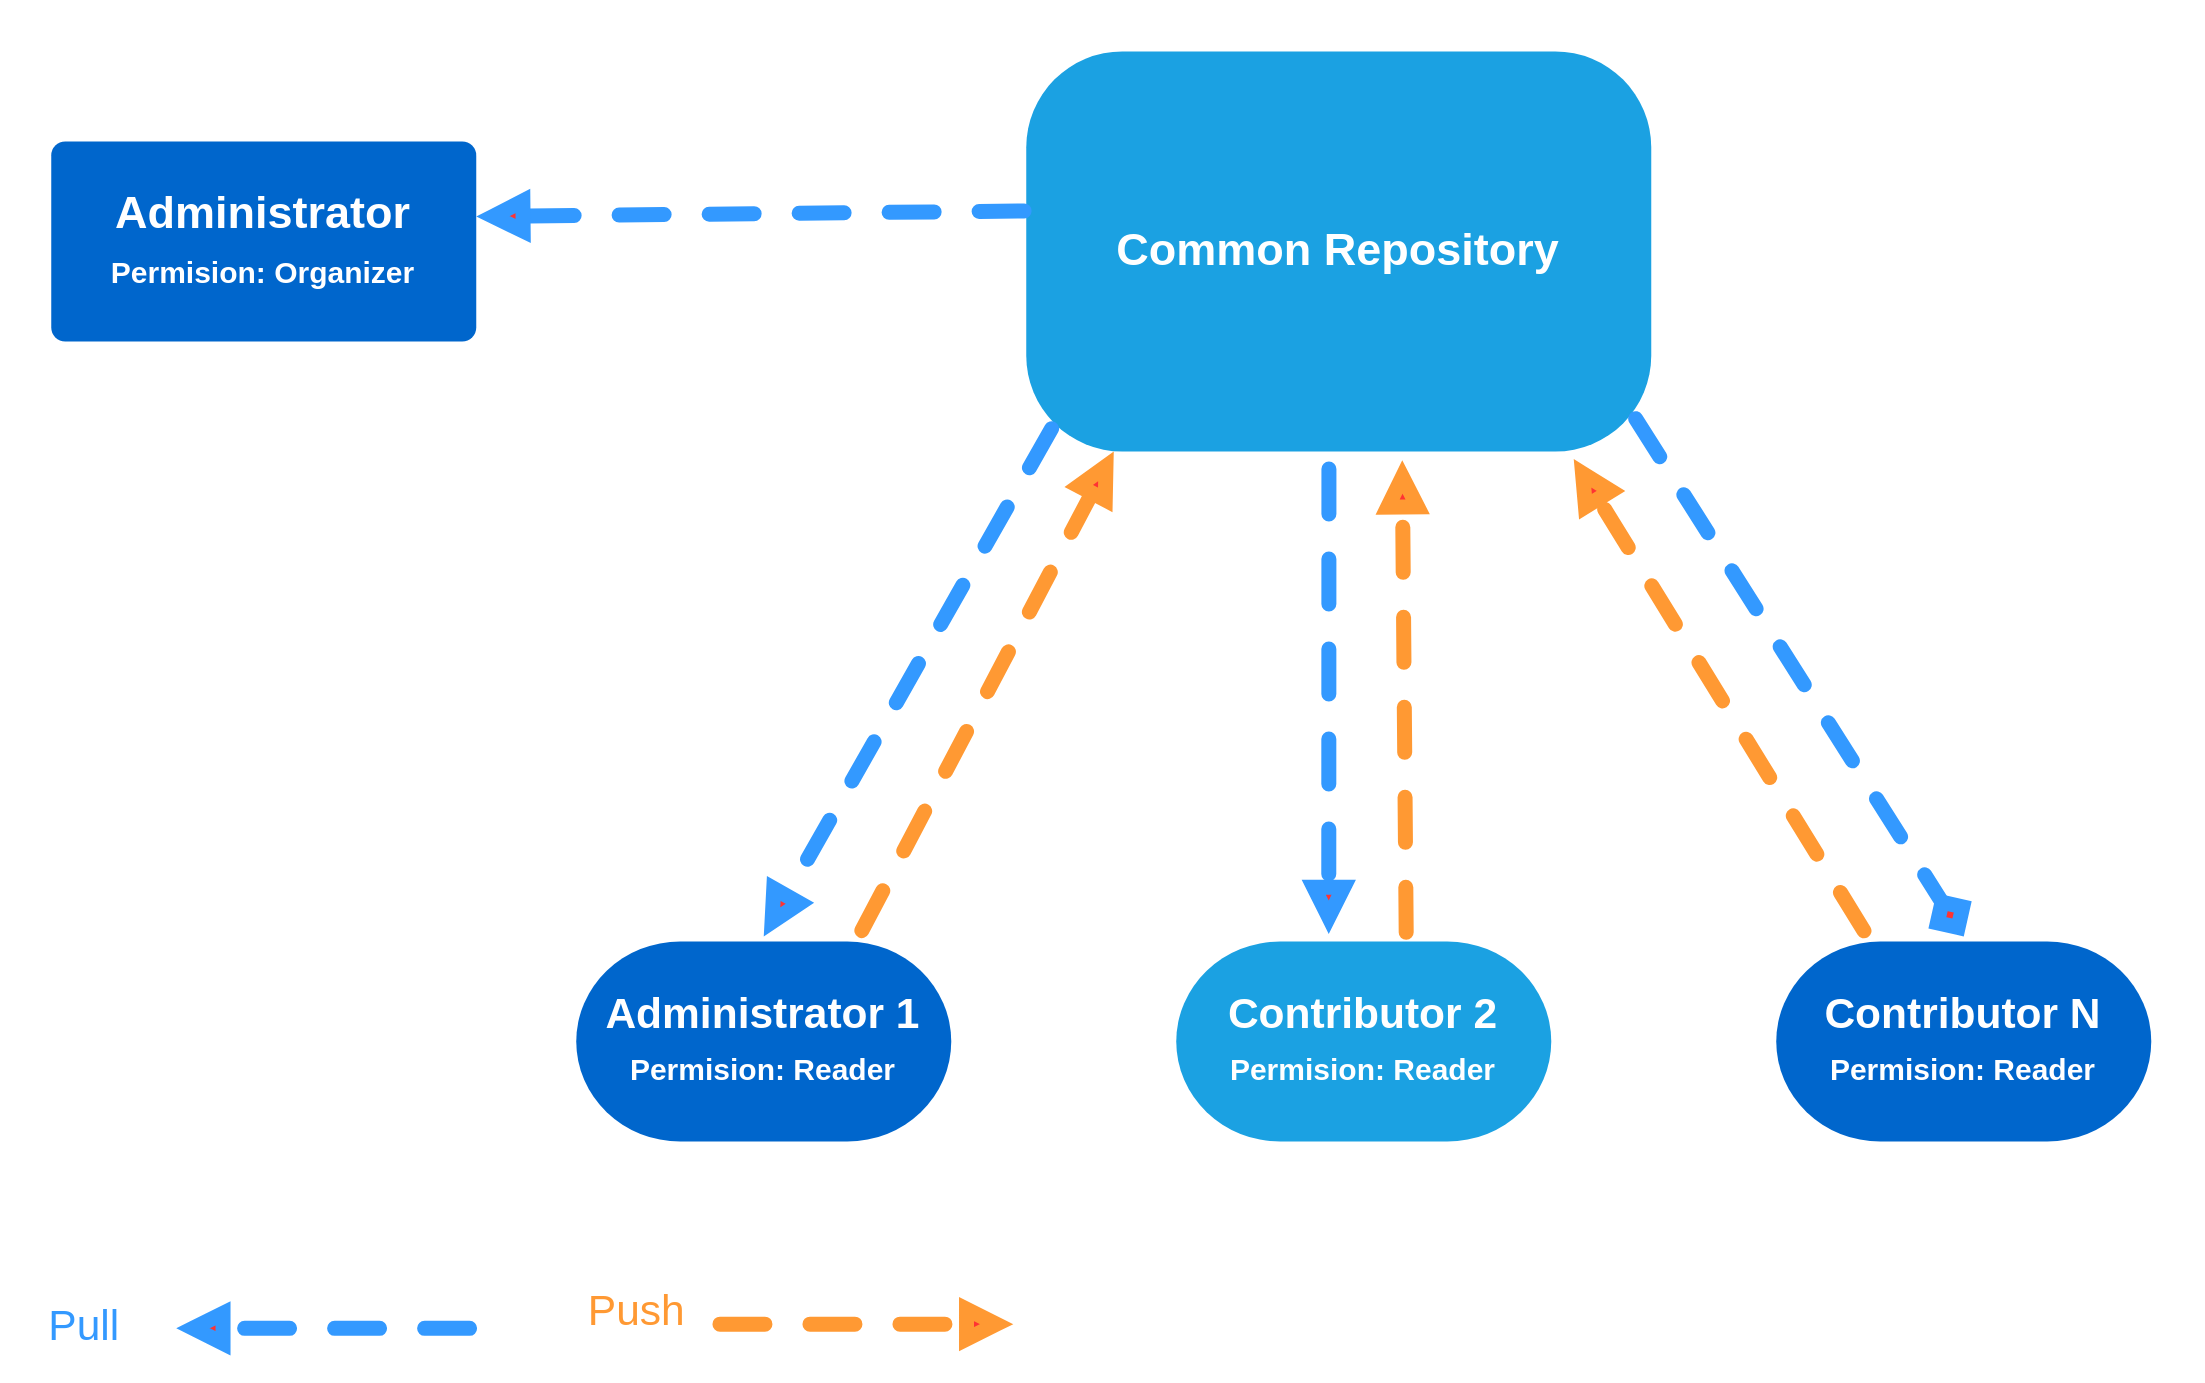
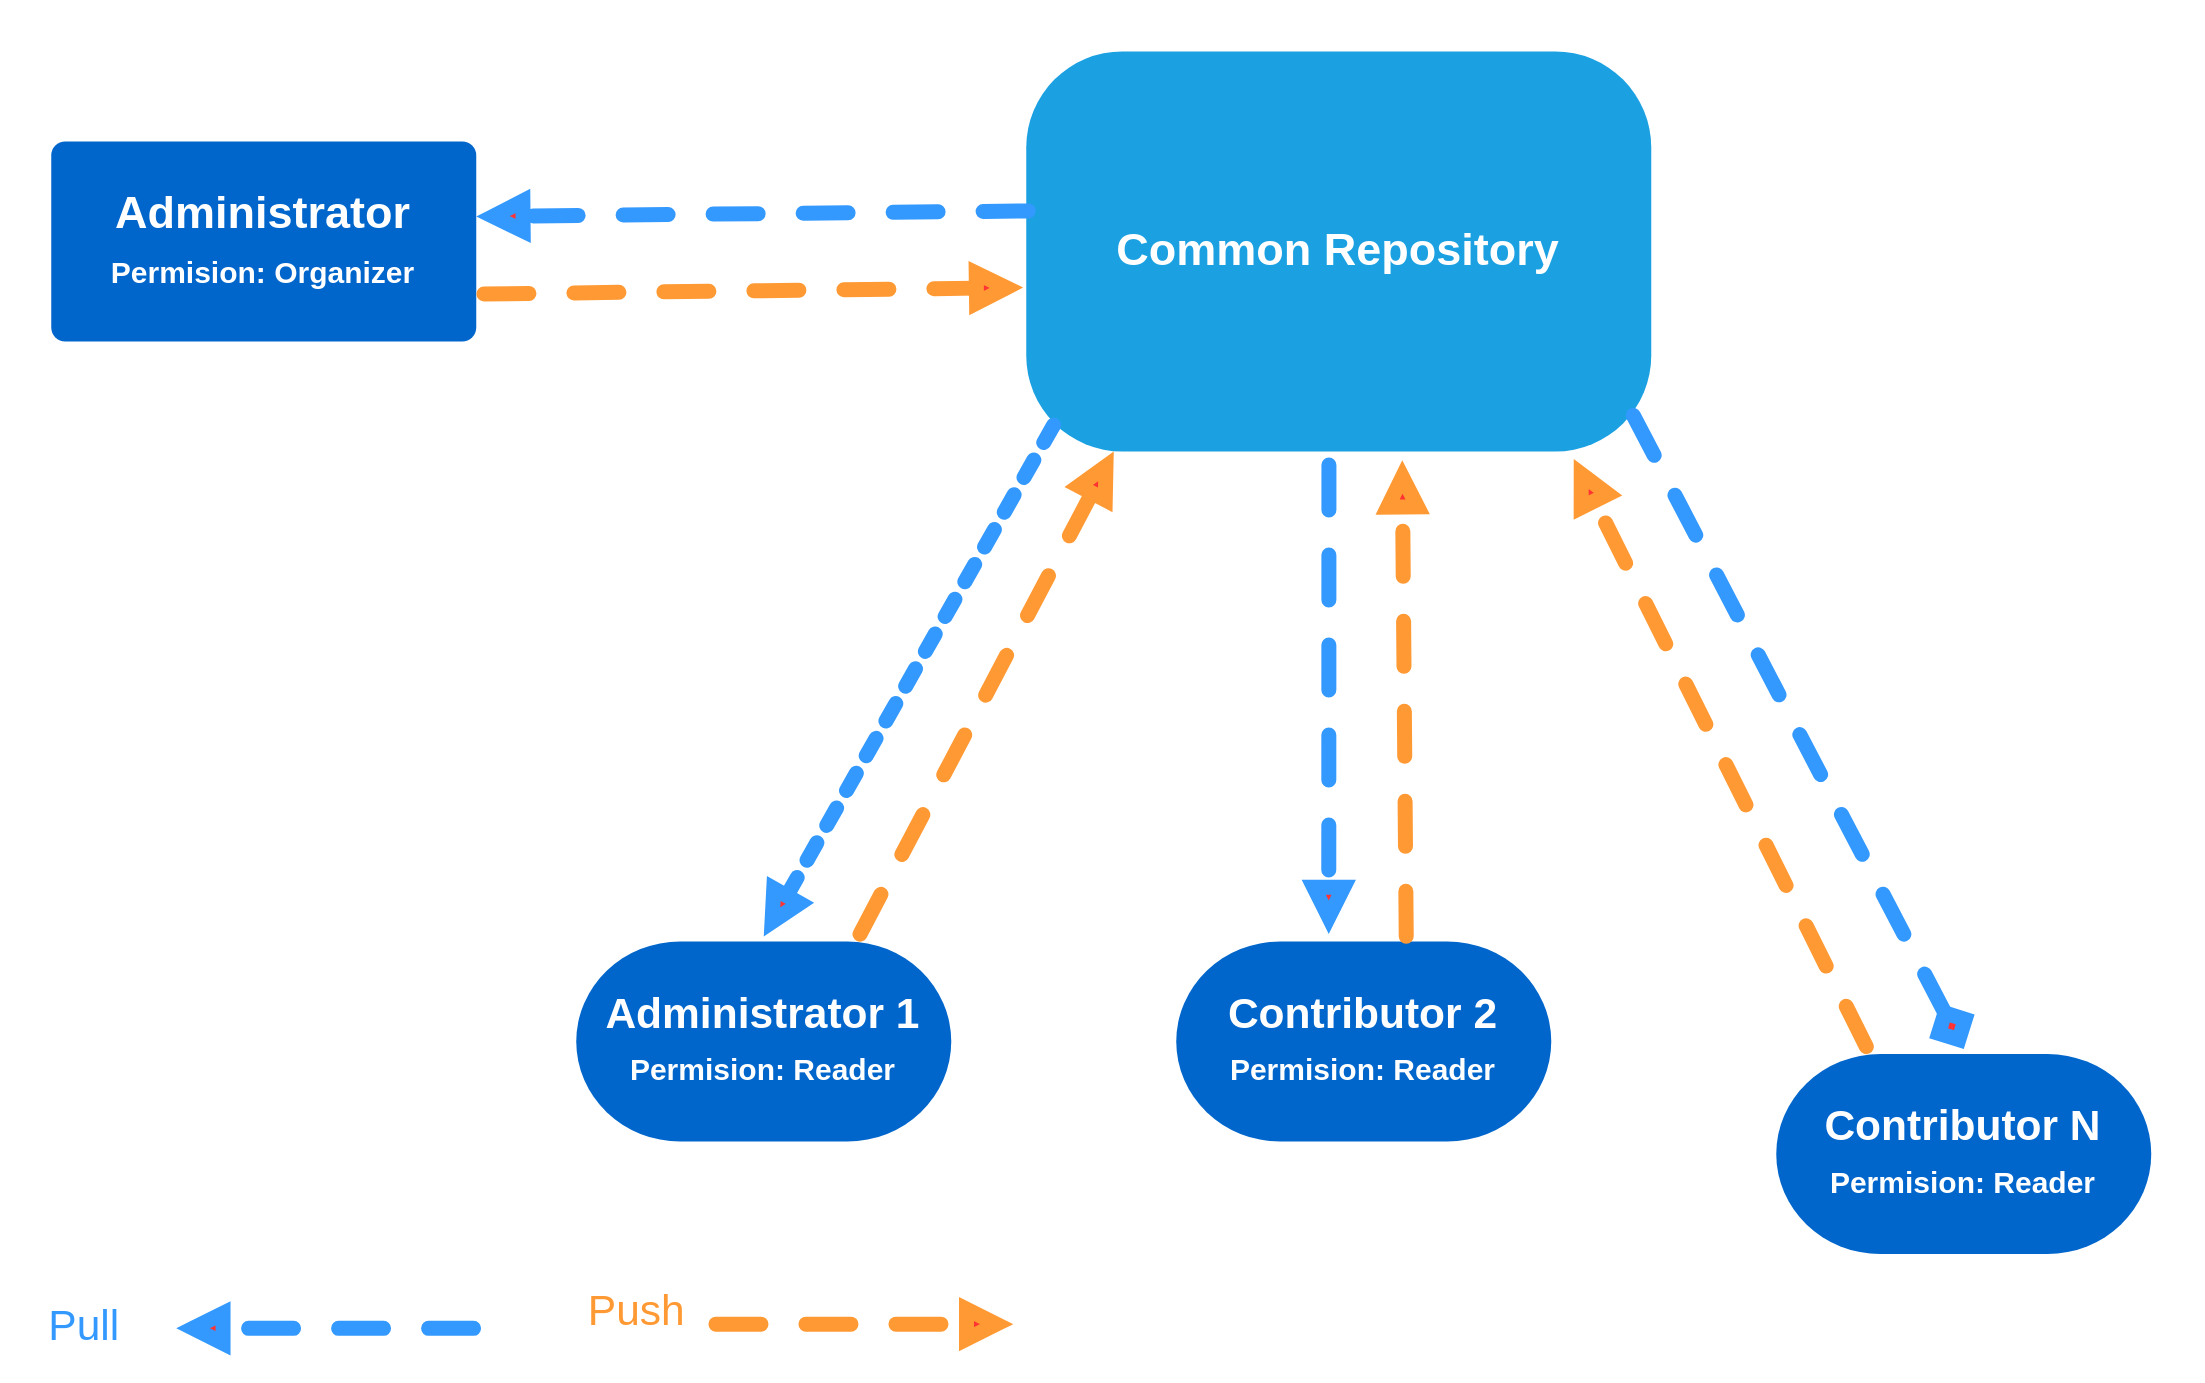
edge "Administrator Permision: Organizer" -> "Common Repository": added
edge "Common Repository" -> "Administrator 1 Permision: Reader": style dashed -> solid
node "Contributor 2 Permision: Reader": fillcolor #1ba1e2 -> #0066cc
node "Contributor N Permision: Reader": moved (1964, 1041) -> (1964, 1154)
